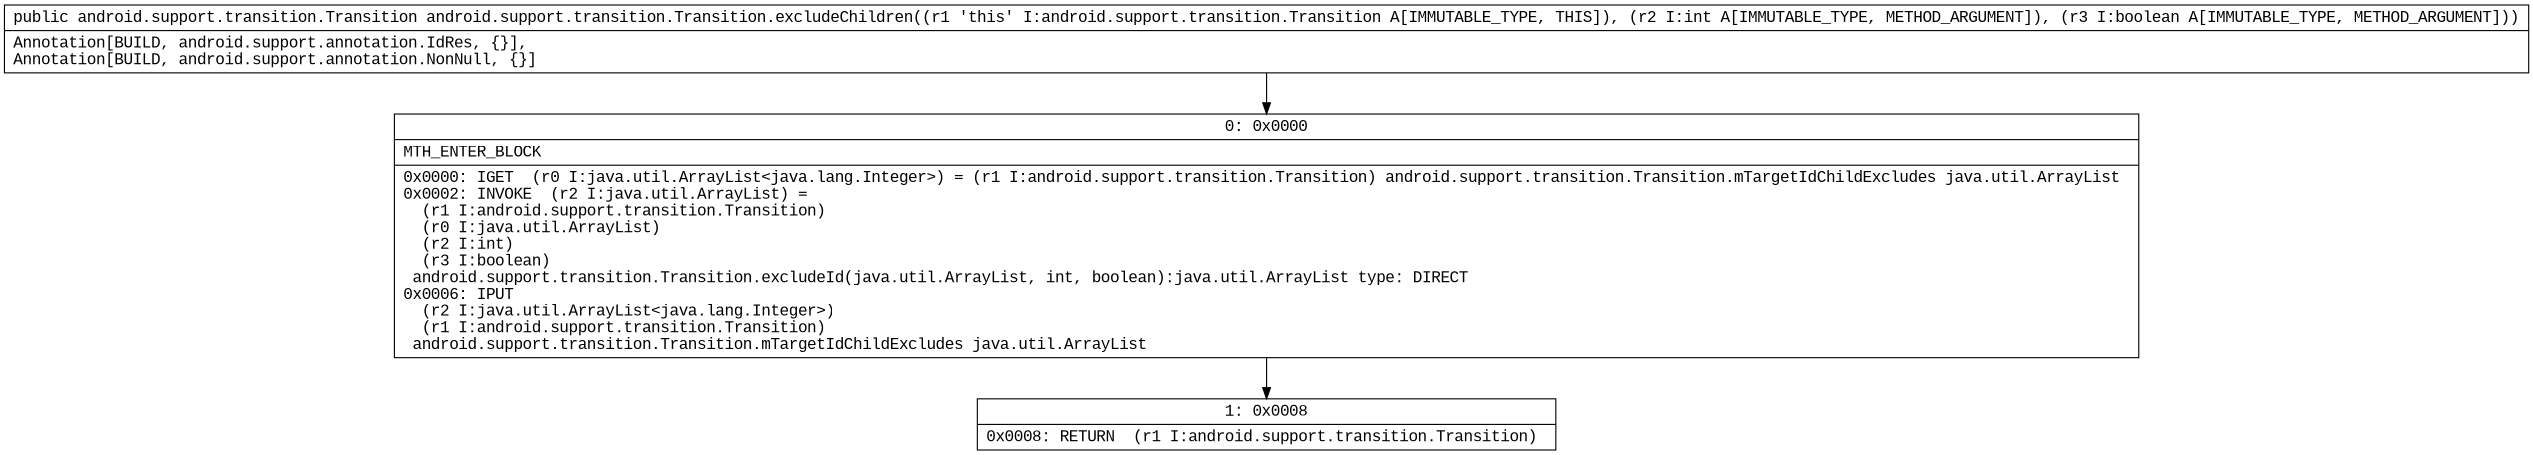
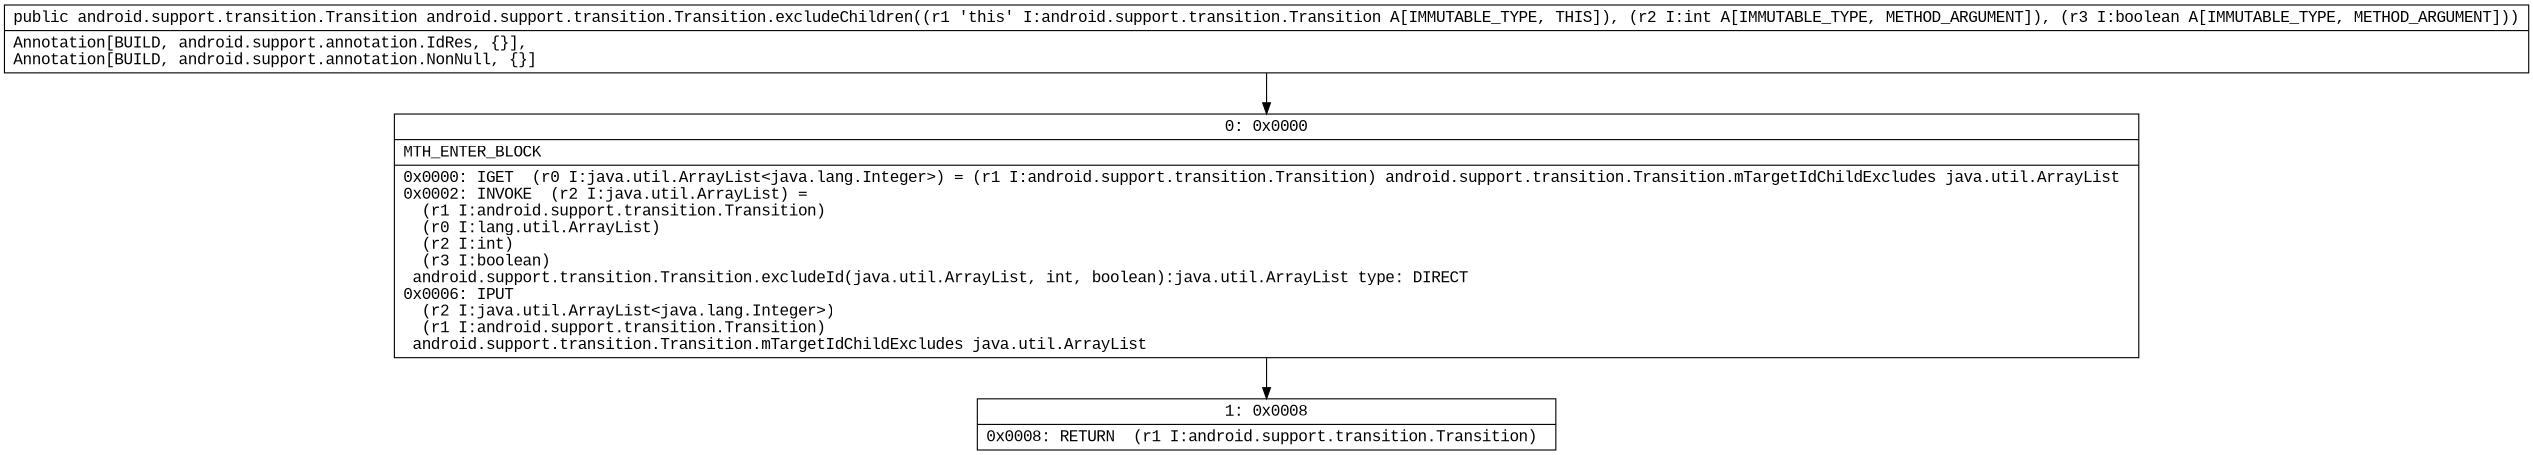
node "0: 0x0000": text "(r0 I:java.util.ArrayList)" -> "(r0 I:lang.util.ArrayList)"
